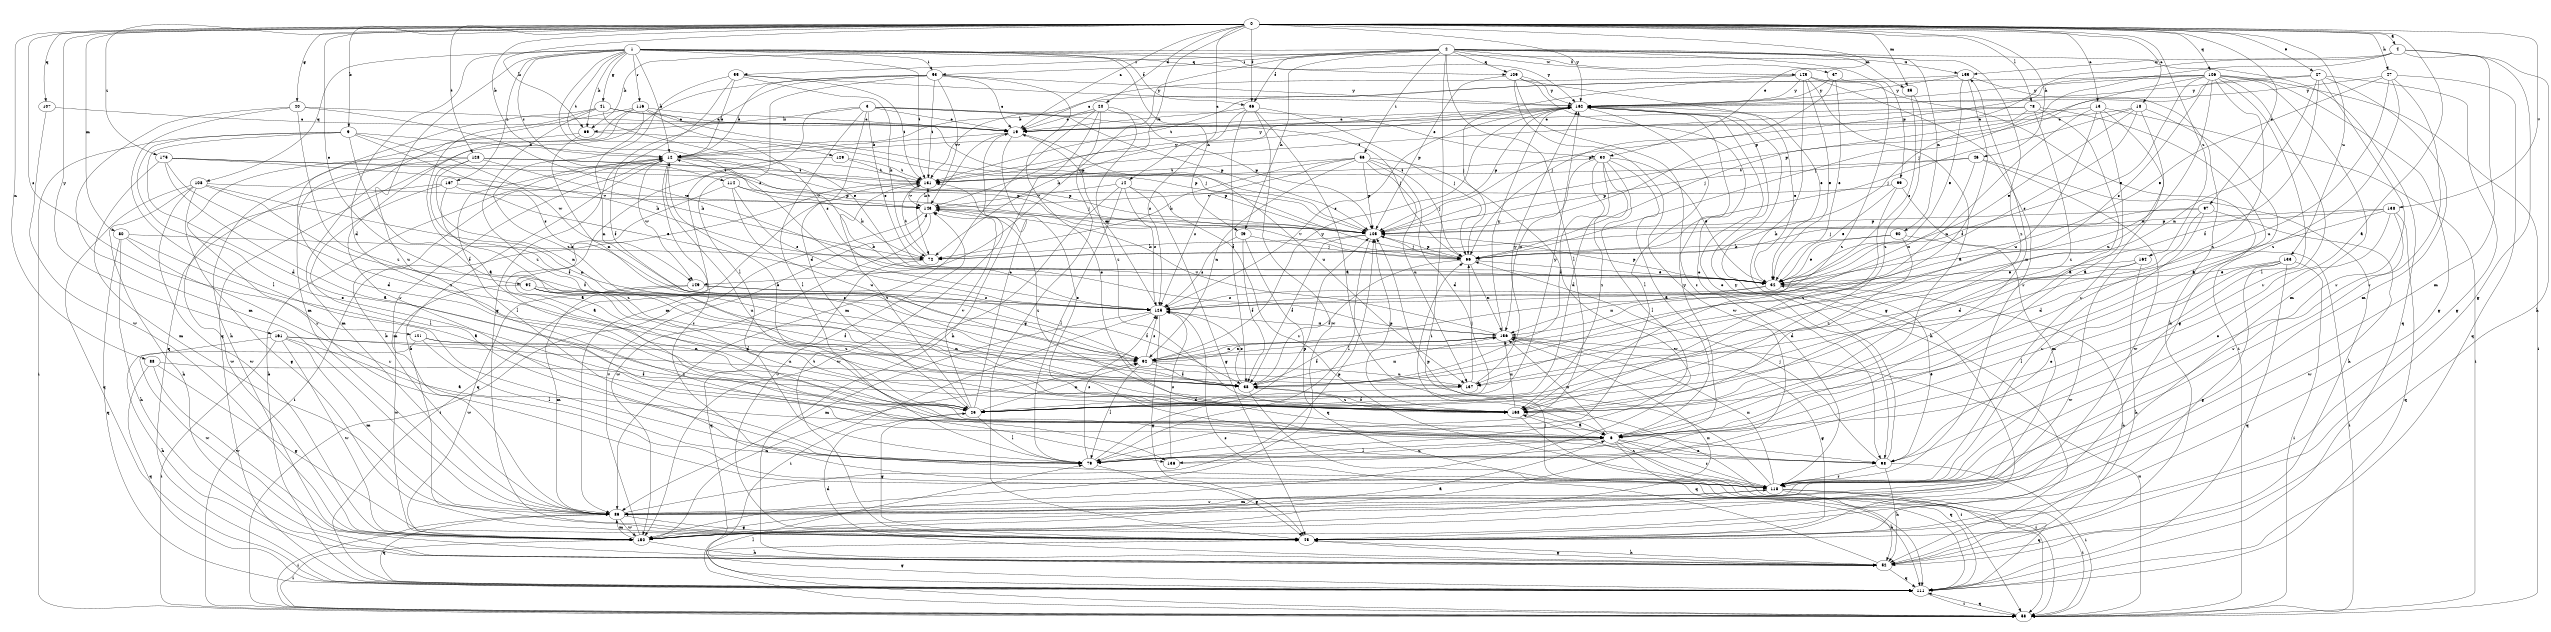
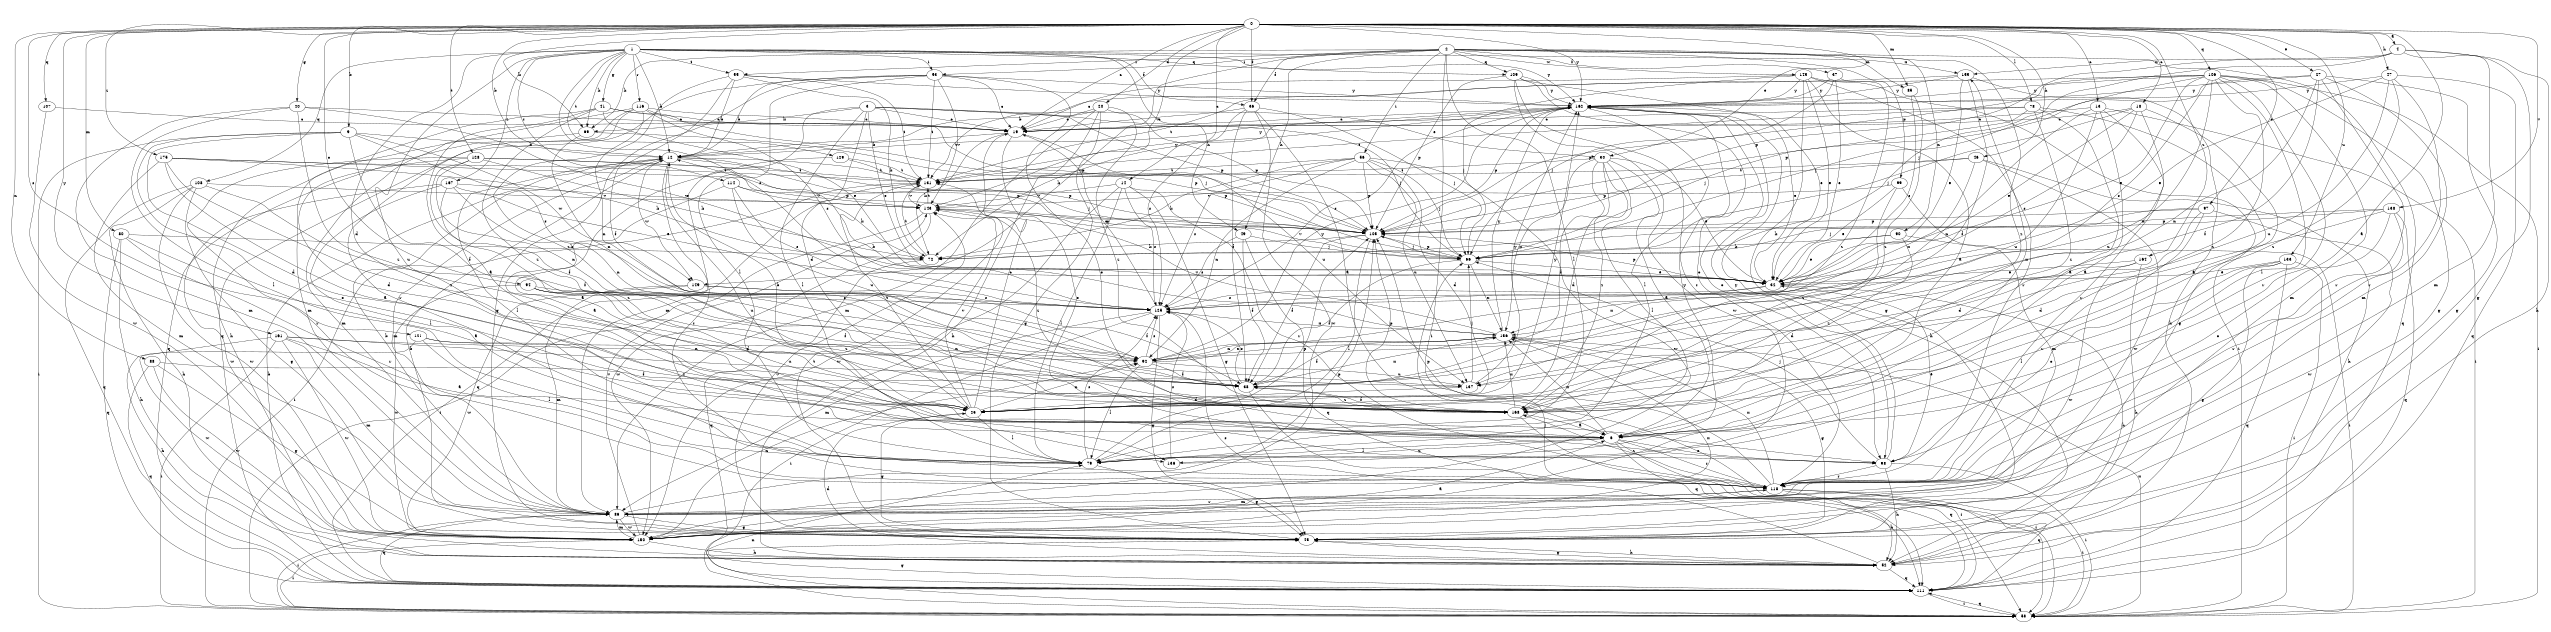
edge "1" -> "131": now "1" -> "55"
edge "108" -> "92": now "167" -> "92"
edge "58" -> "79": label "l" -> "n"
